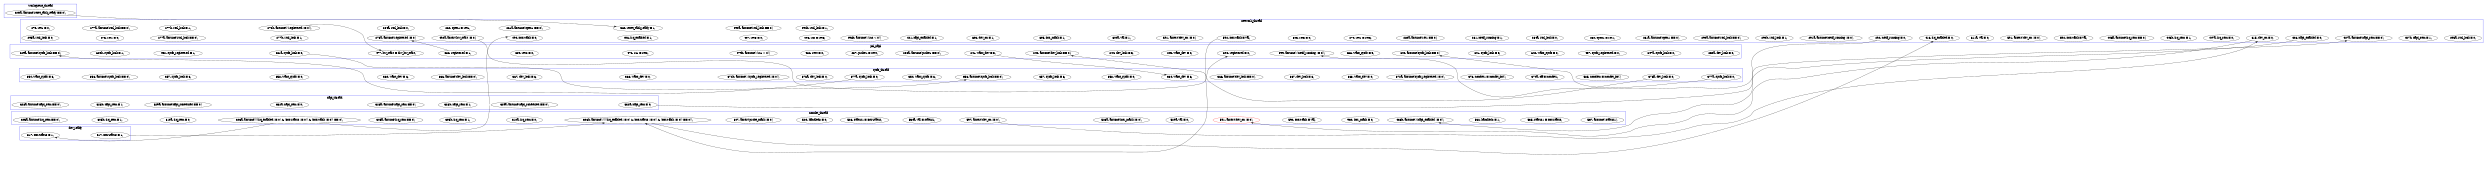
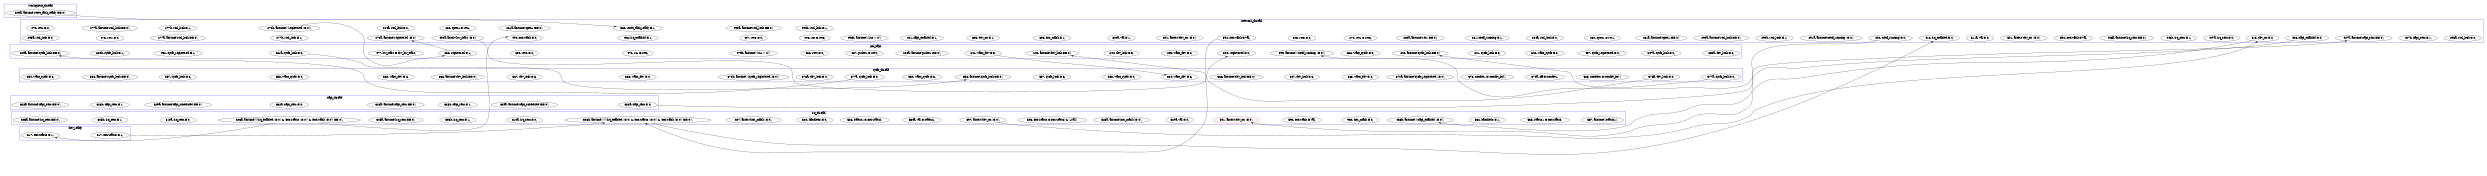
edge "278b: assume(!(registered != 0));" -> "477: hw_start = drv_hw_start;": now "278b: assume(!(registered != 0));" -> "388: registered = 1;"
cluster "nondet_thread": label "nondet_thread" -> "irq_thread"
node "307: assert(probe_mask != 0);": label "307: assert(probe_mask != 0);" -> "307: assert(intr_mask != 0);"
node "598: IntrStatus = IntrStatus & (~val);": added
